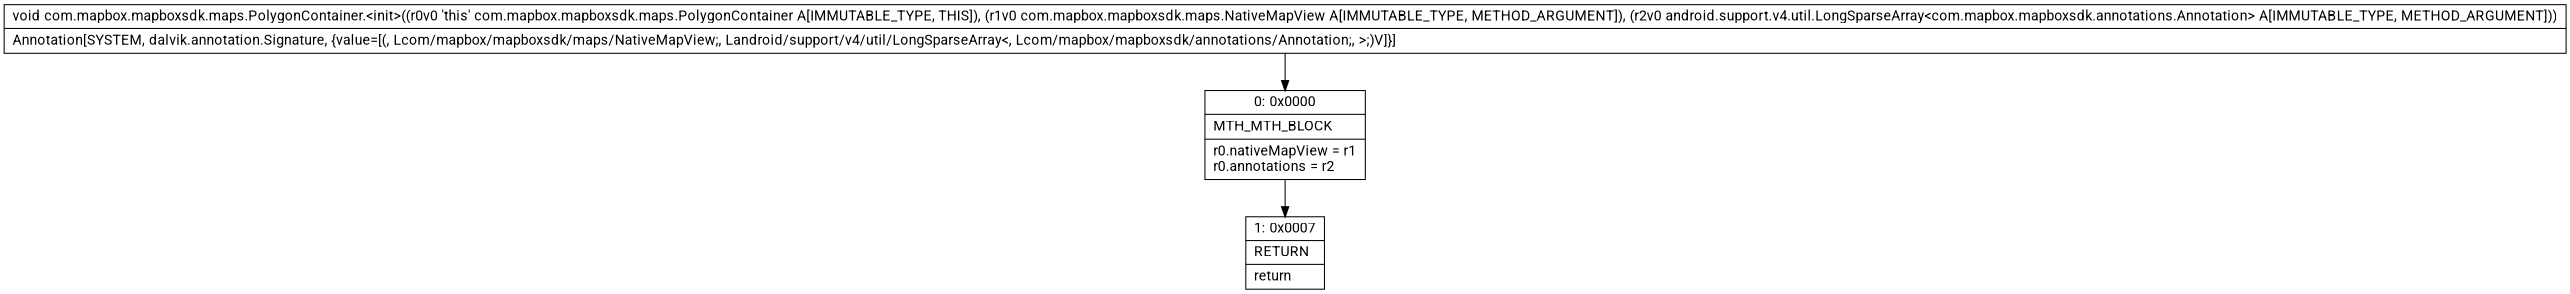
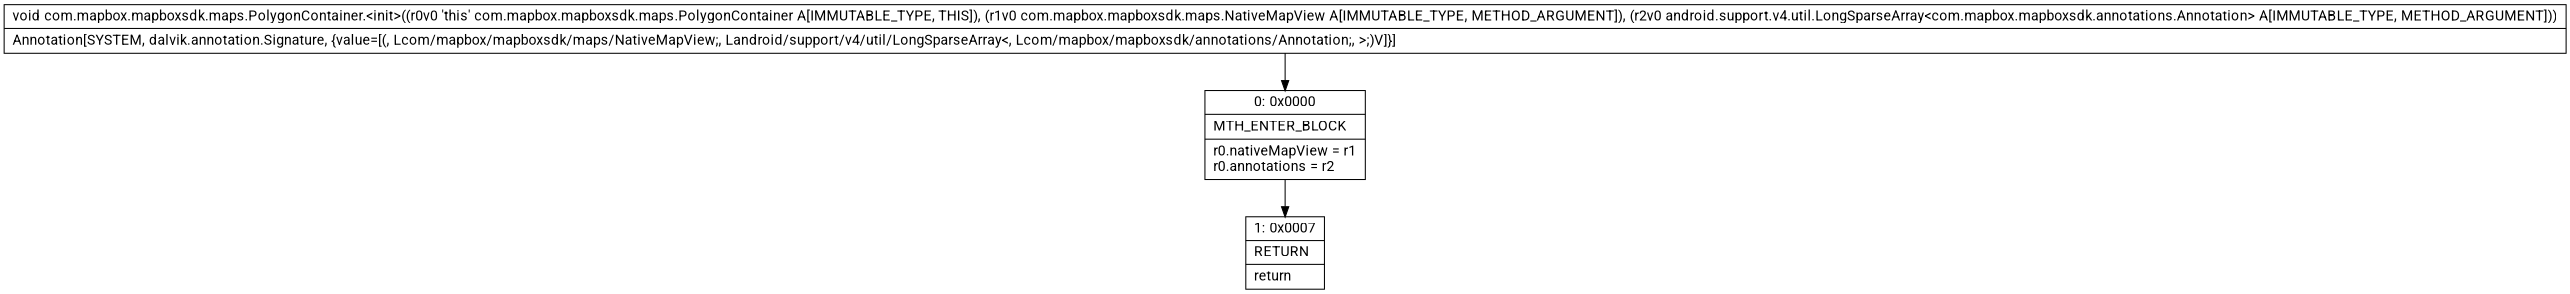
node "0: 0x0000": text "MTH_MTH_BLOCK" -> "MTH_ENTER_BLOCK"
